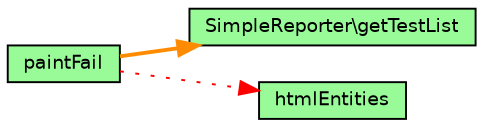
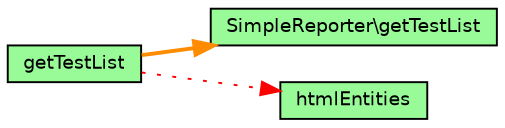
node "paintFail": label "paintFail" -> "getTestList"
